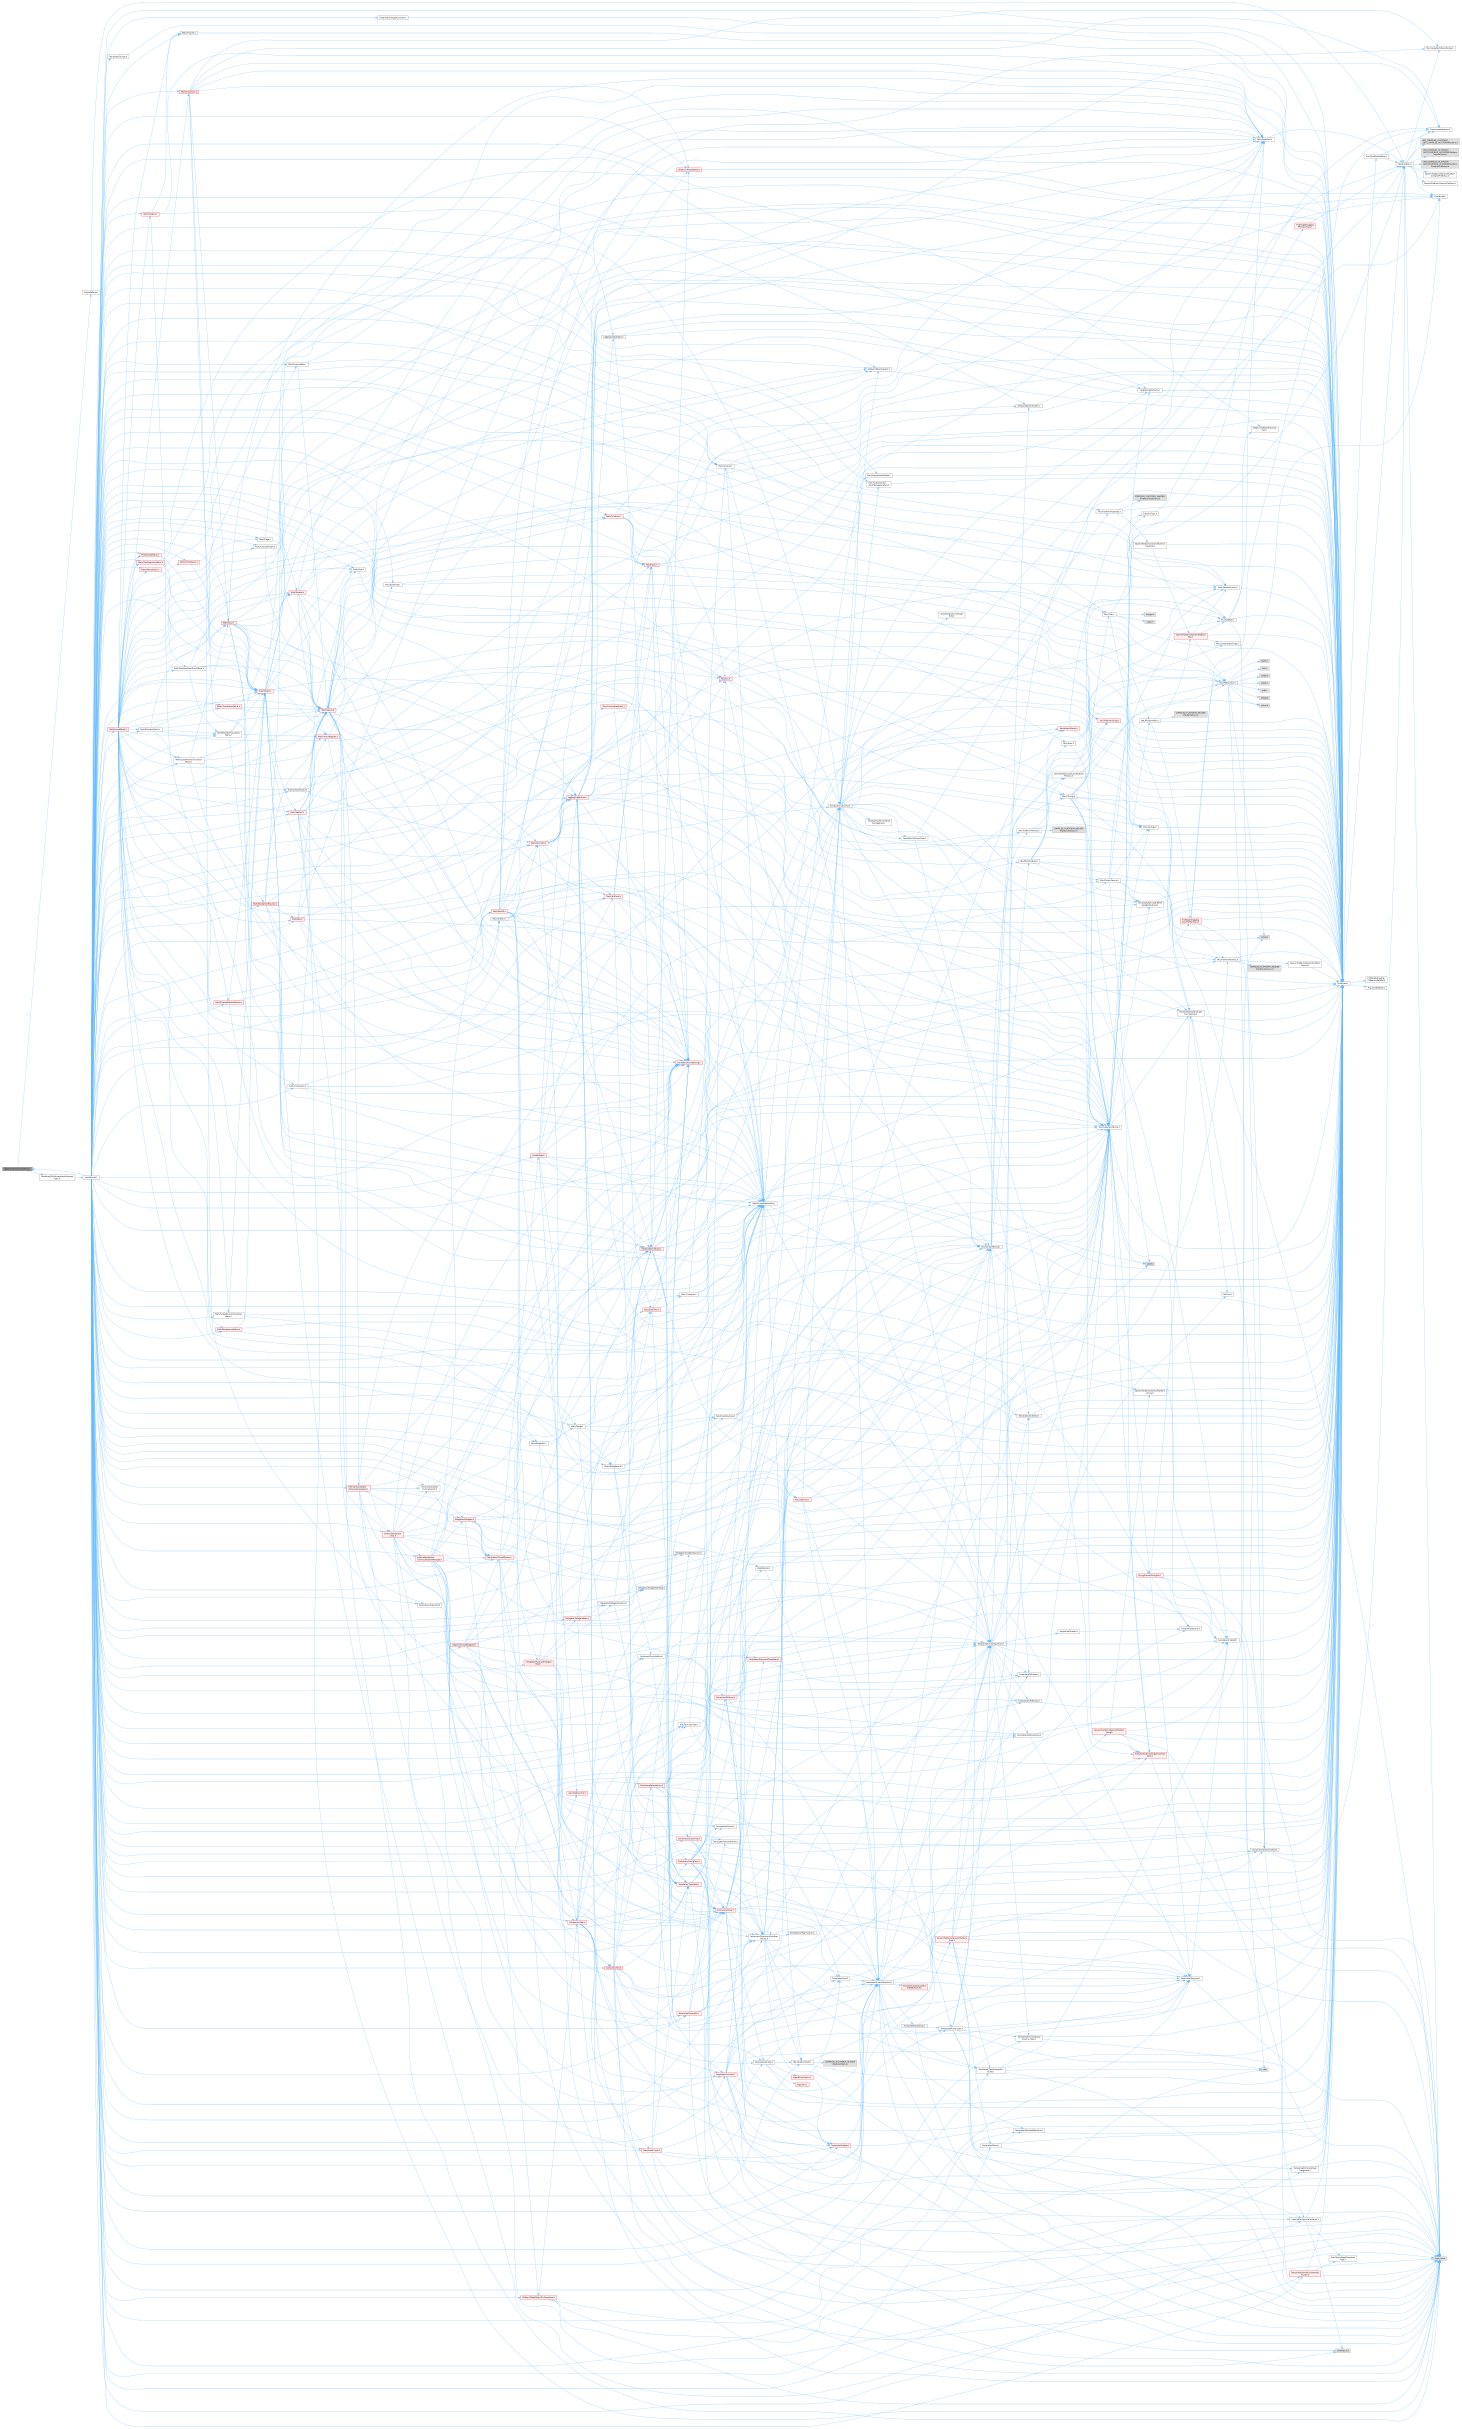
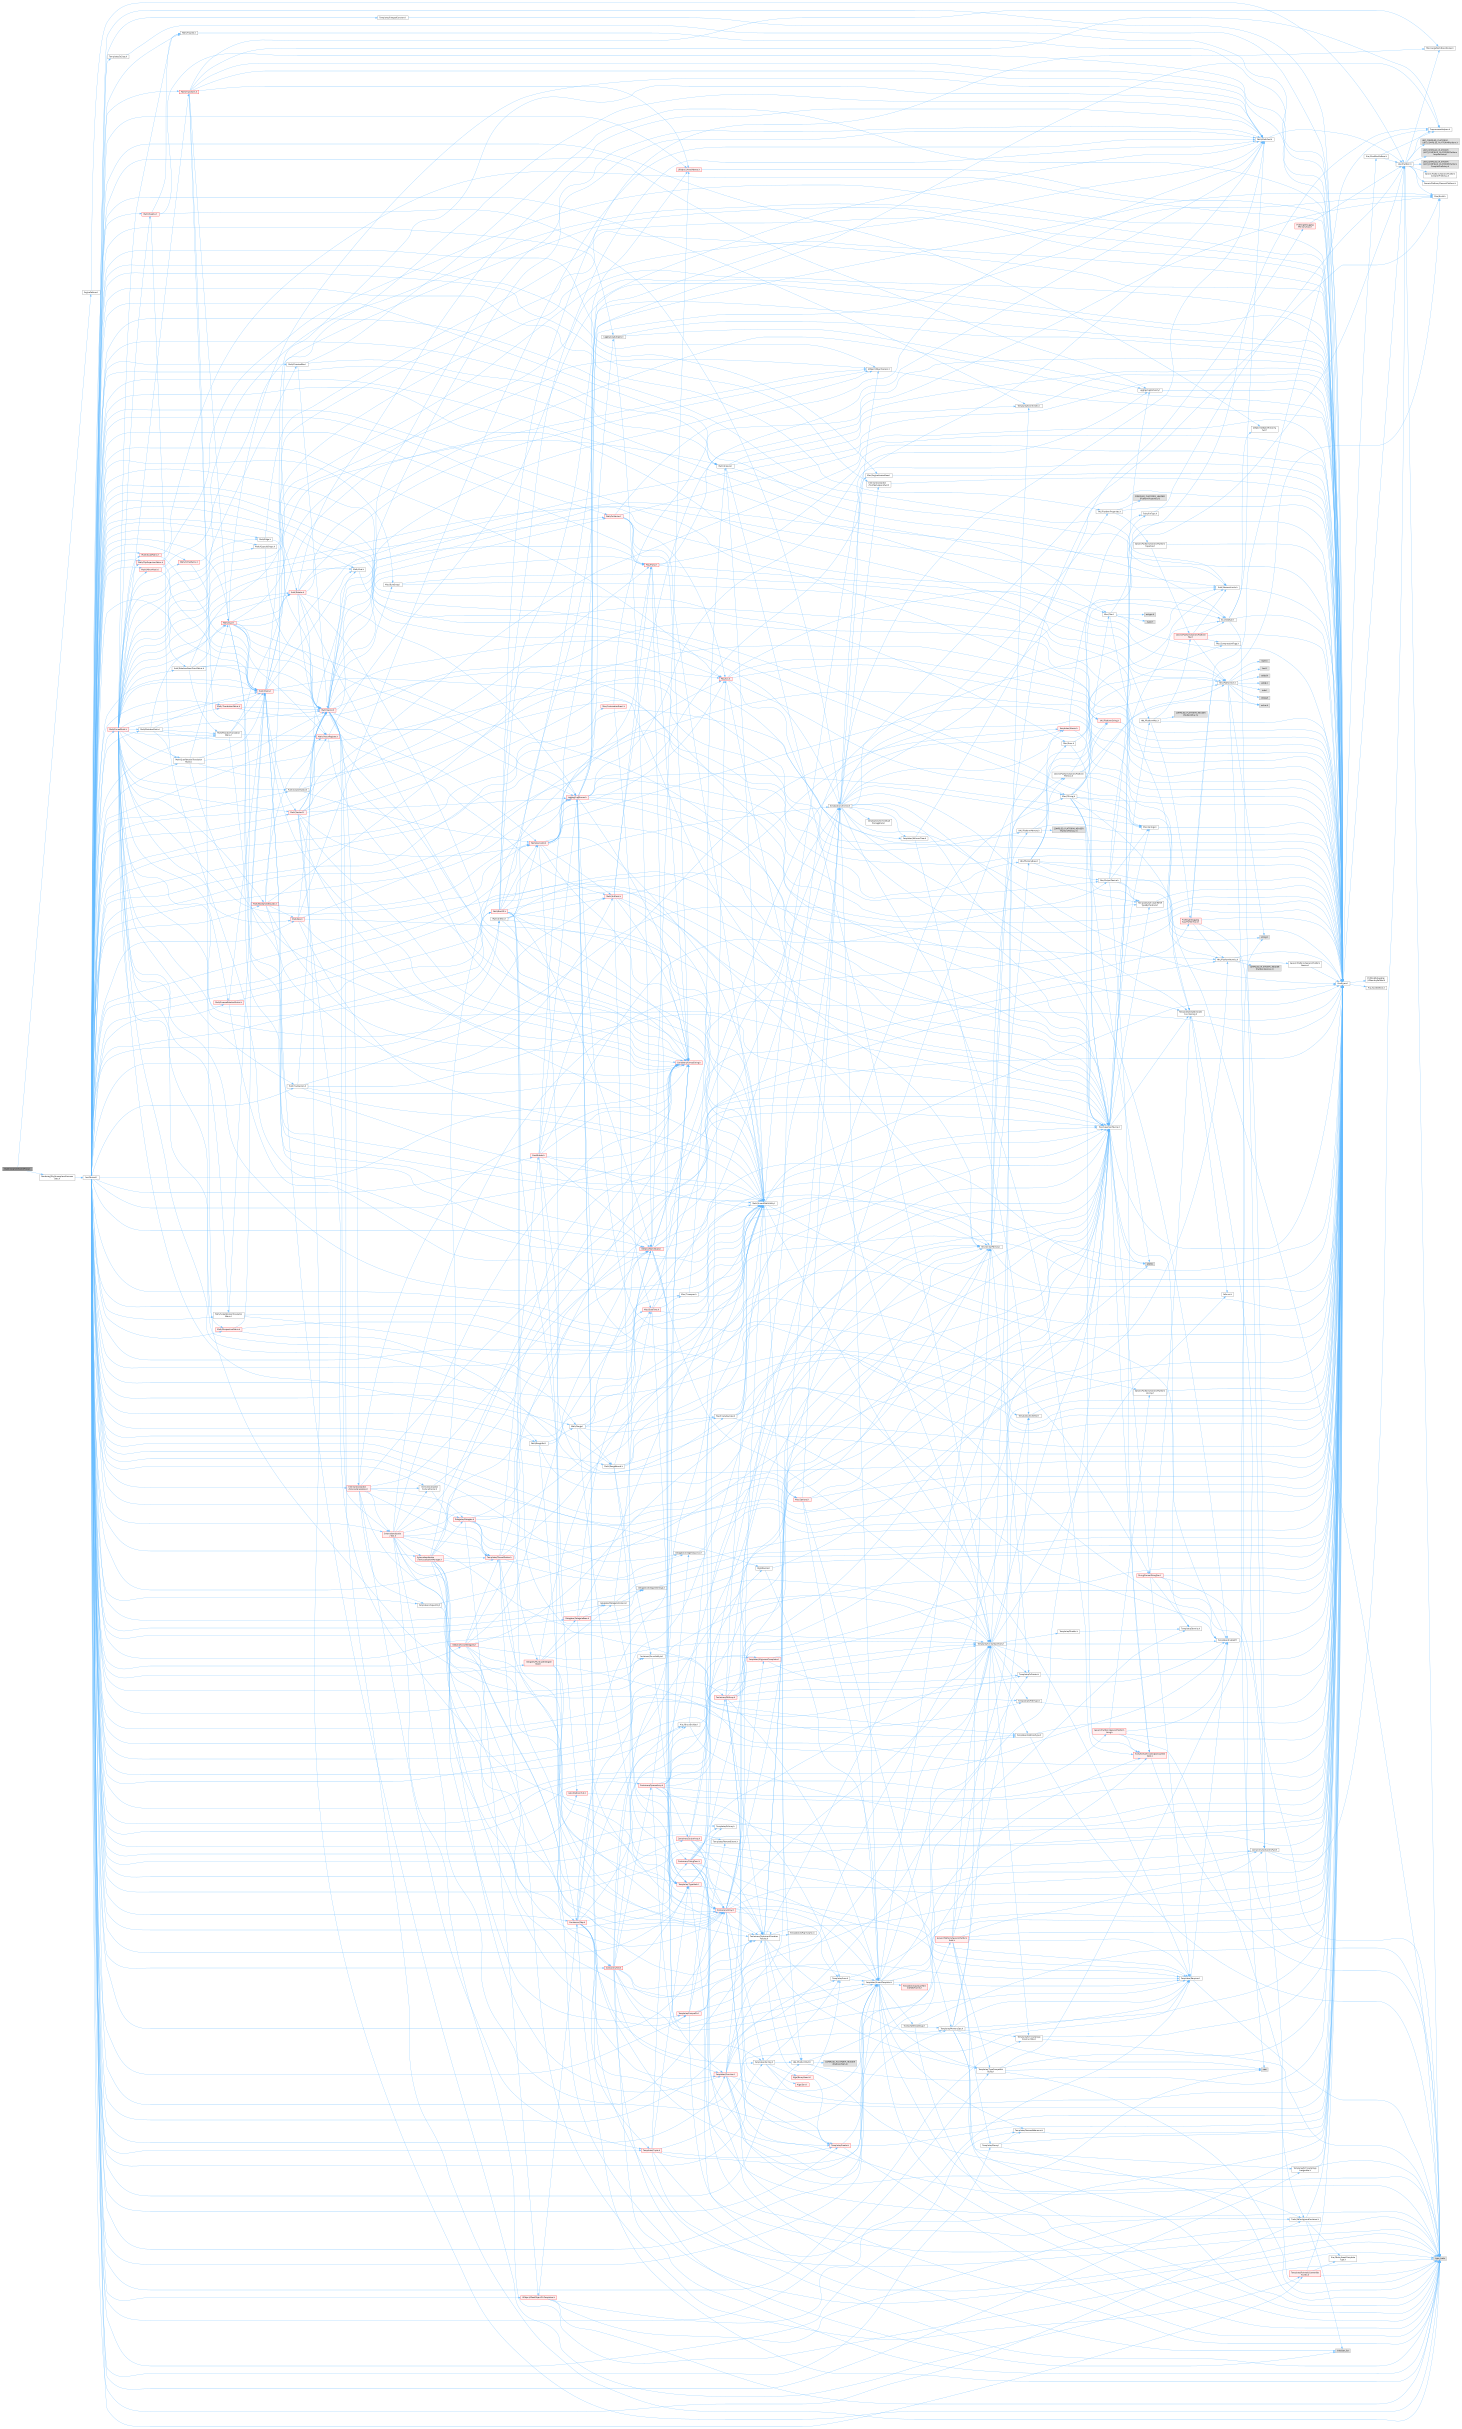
node "Serialization/ArchiveCook Data.h": removed
edge "CoreMinimal.h" -> "SkyAtmosphereSceneProxy.h": now "CoreMinimal.h" -> "Math/Vector2D.h"
